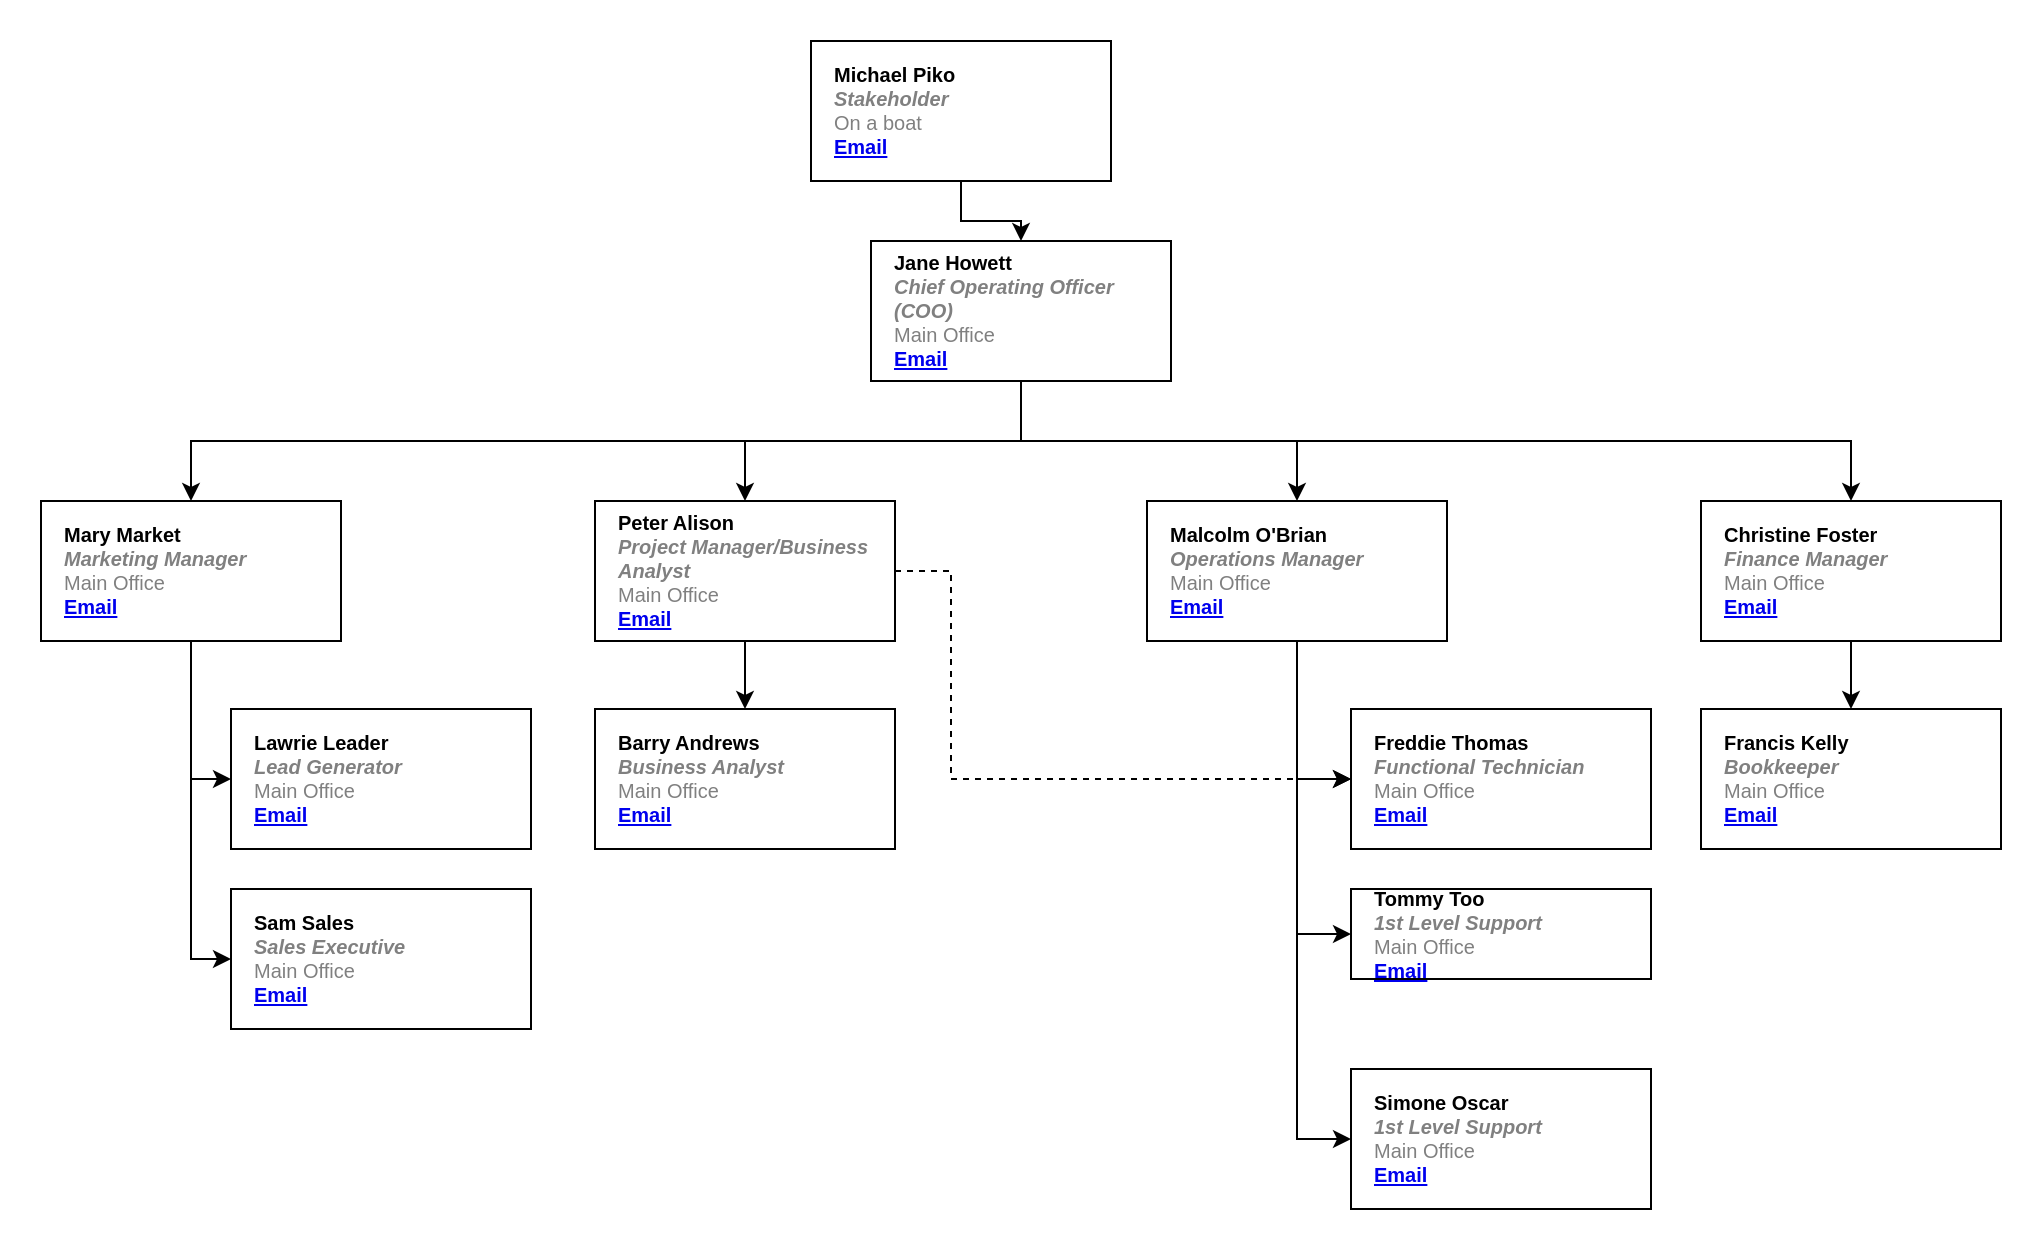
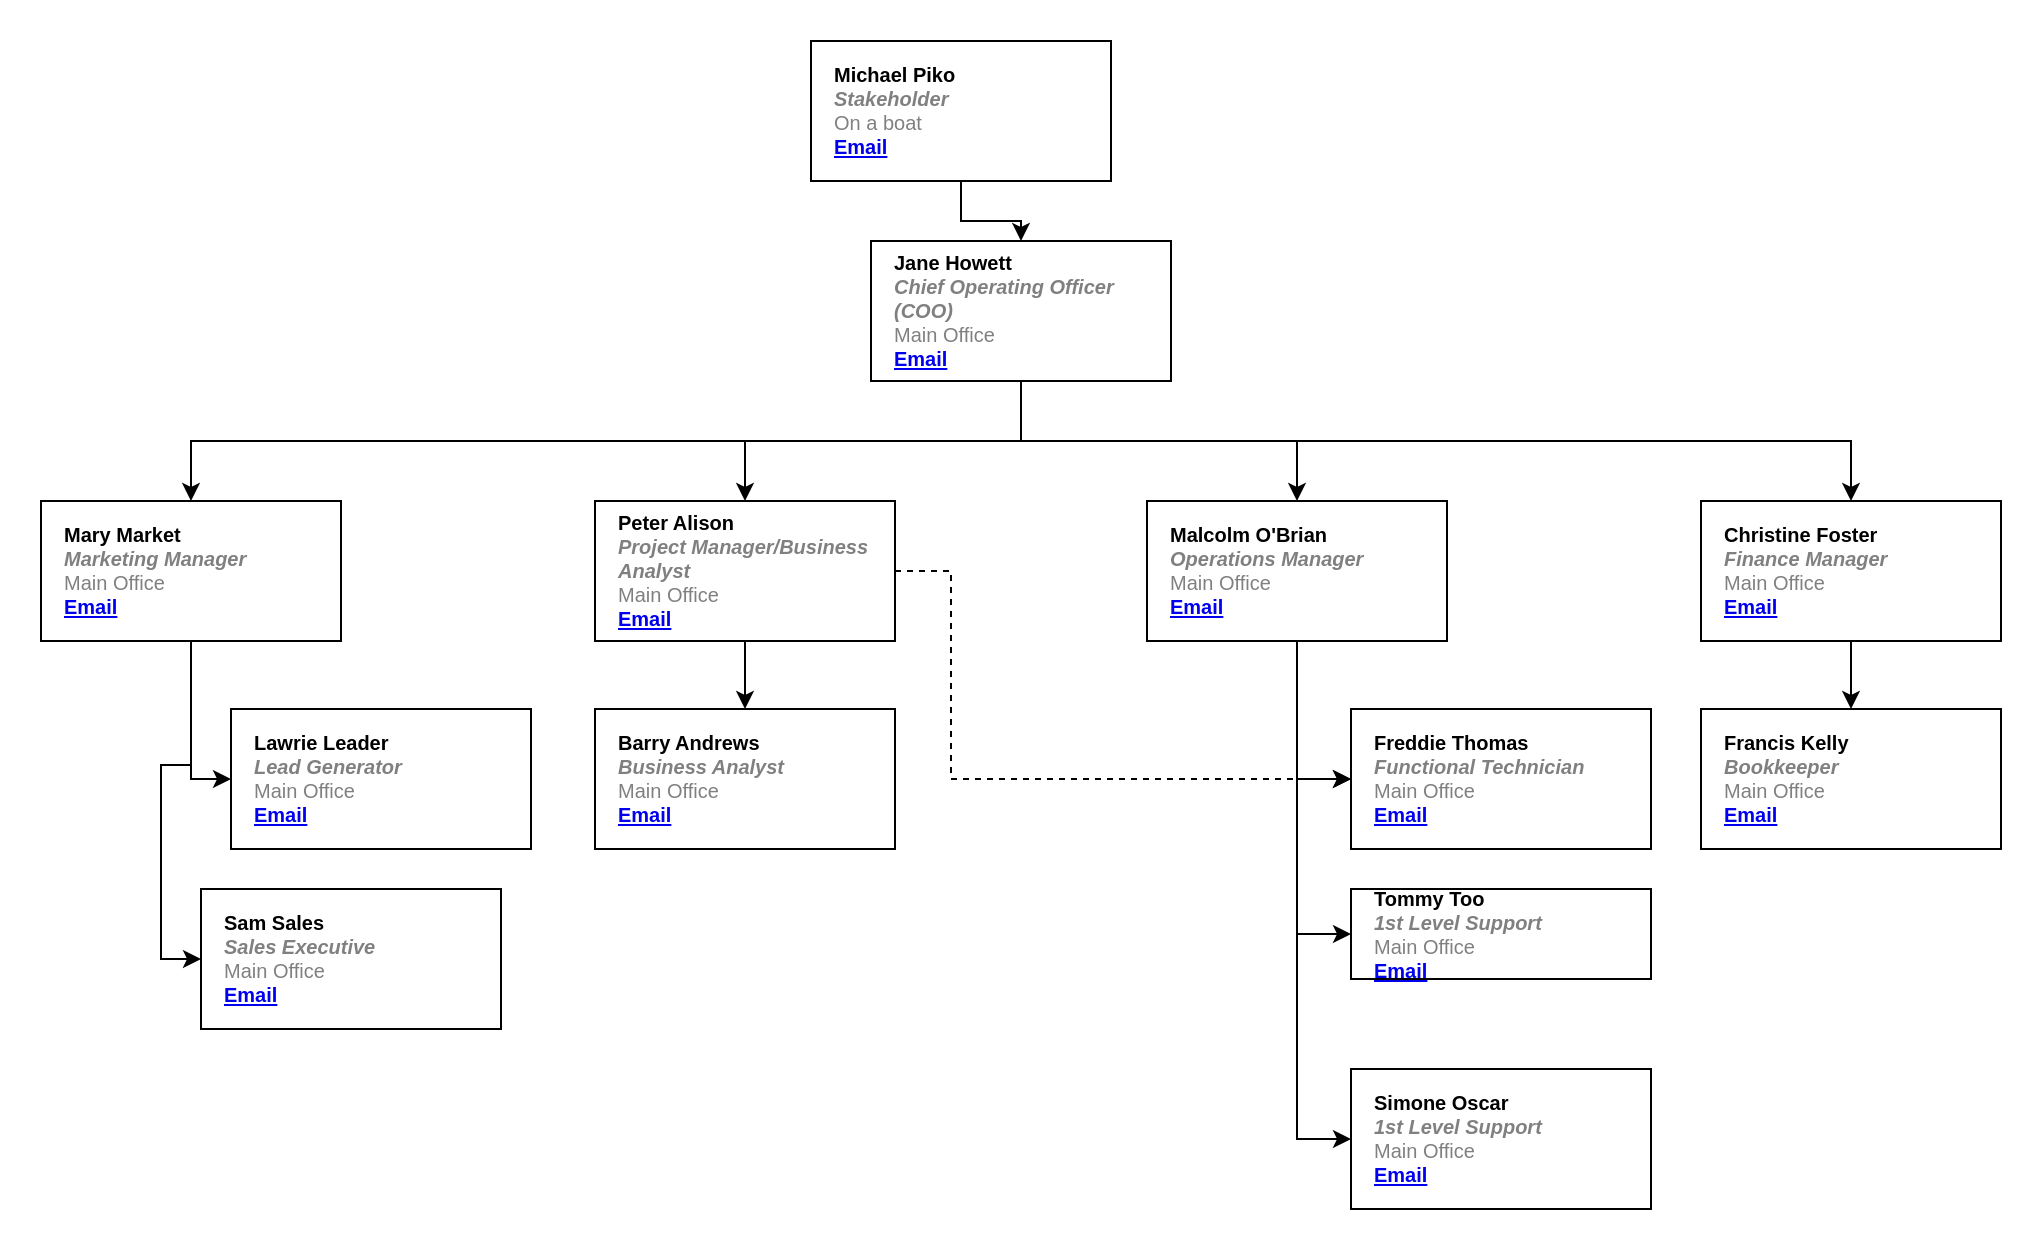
node "Sam SalesSales Executive Main OfficeEmail": moved (381, 959) -> (351, 959)
